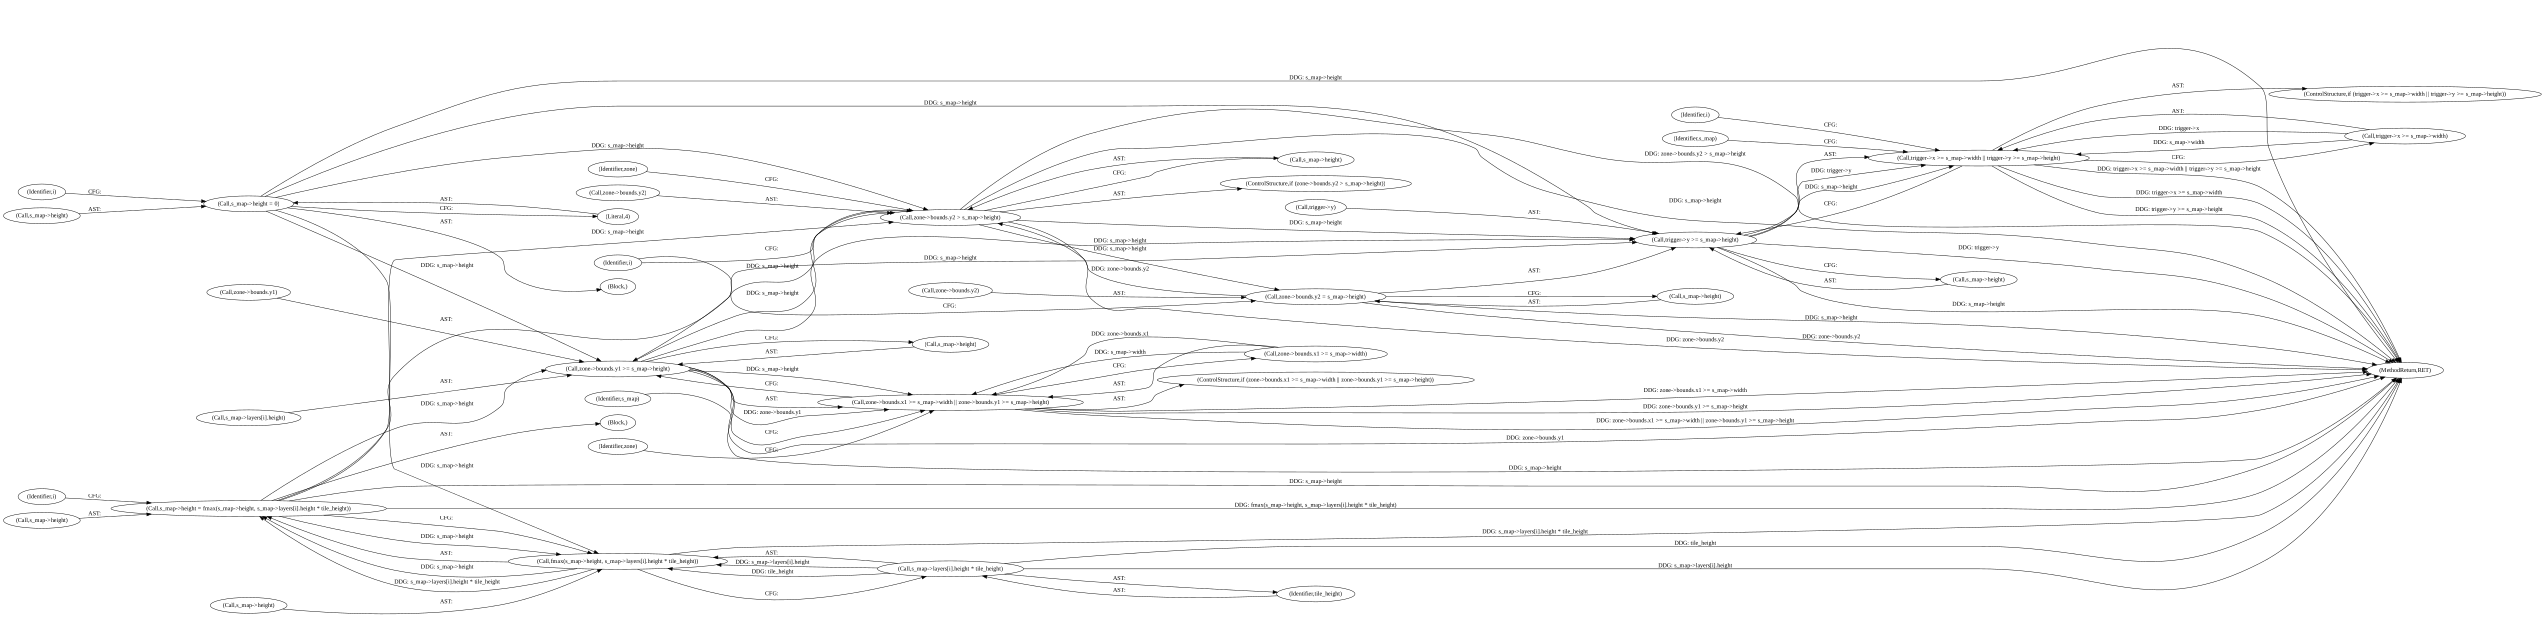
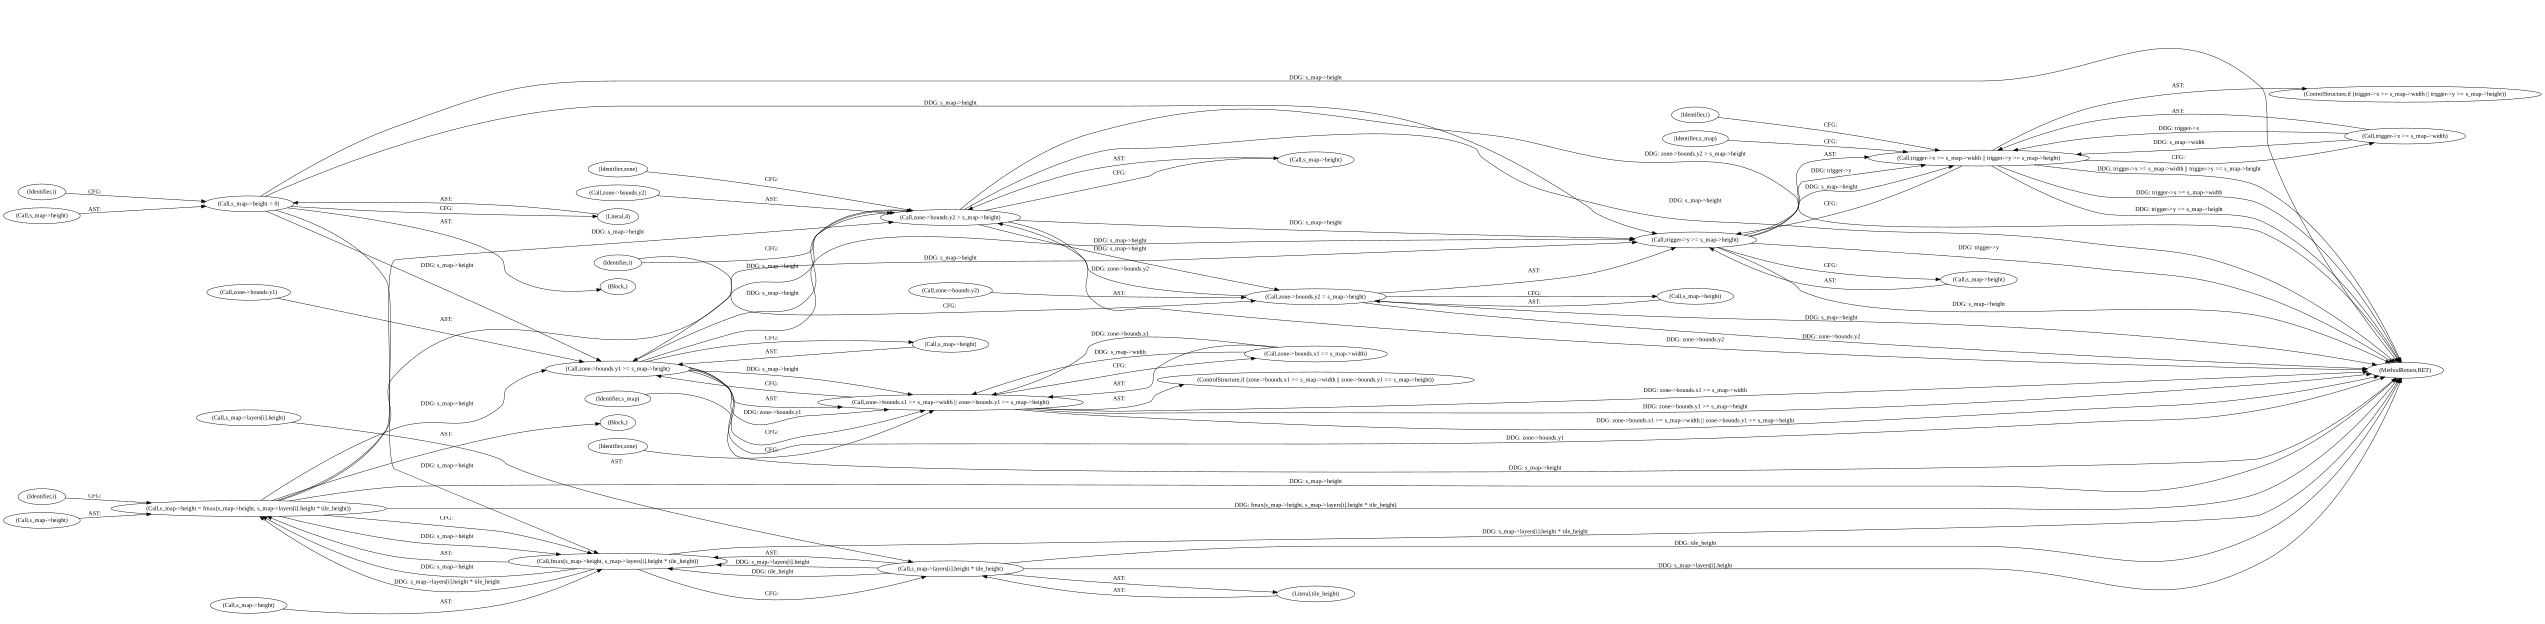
edge "(Call,s_map->height = 0)" -> "(Call,zone->bounds.y2 > s_map->height)": removed, label "DDG: s_map->height"
node "(ControlStructure,if (zone->bounds.y2 > s_map->height))": removed
node "(Call,trigger->y)": removed
edge "(Call,s_map->layers[i].height)" -> "(Call,zone->bounds.y1 >= s_map->height)": now "(Call,s_map->layers[i].height)" -> "(Call,s_map->layers[i].height * tile_height)"
node "(Identifier,tile_height)": label "(Identifier,tile_height)" -> "(Literal,tile_height)"
